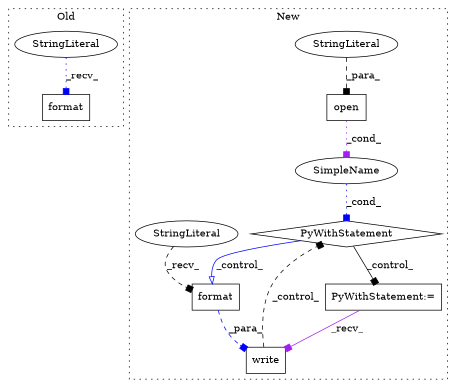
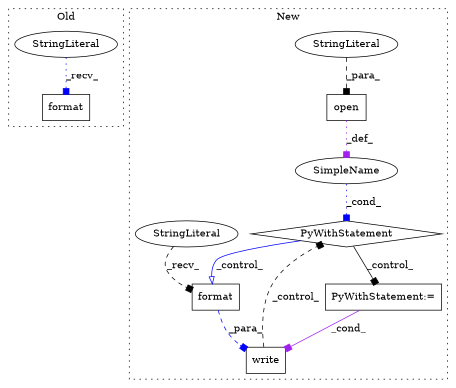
edge "open" -> "SimpleName": label "_cond_" -> "_def_"
edge "PyWithStatement:=" -> "write": label "_recv_" -> "_cond_"
